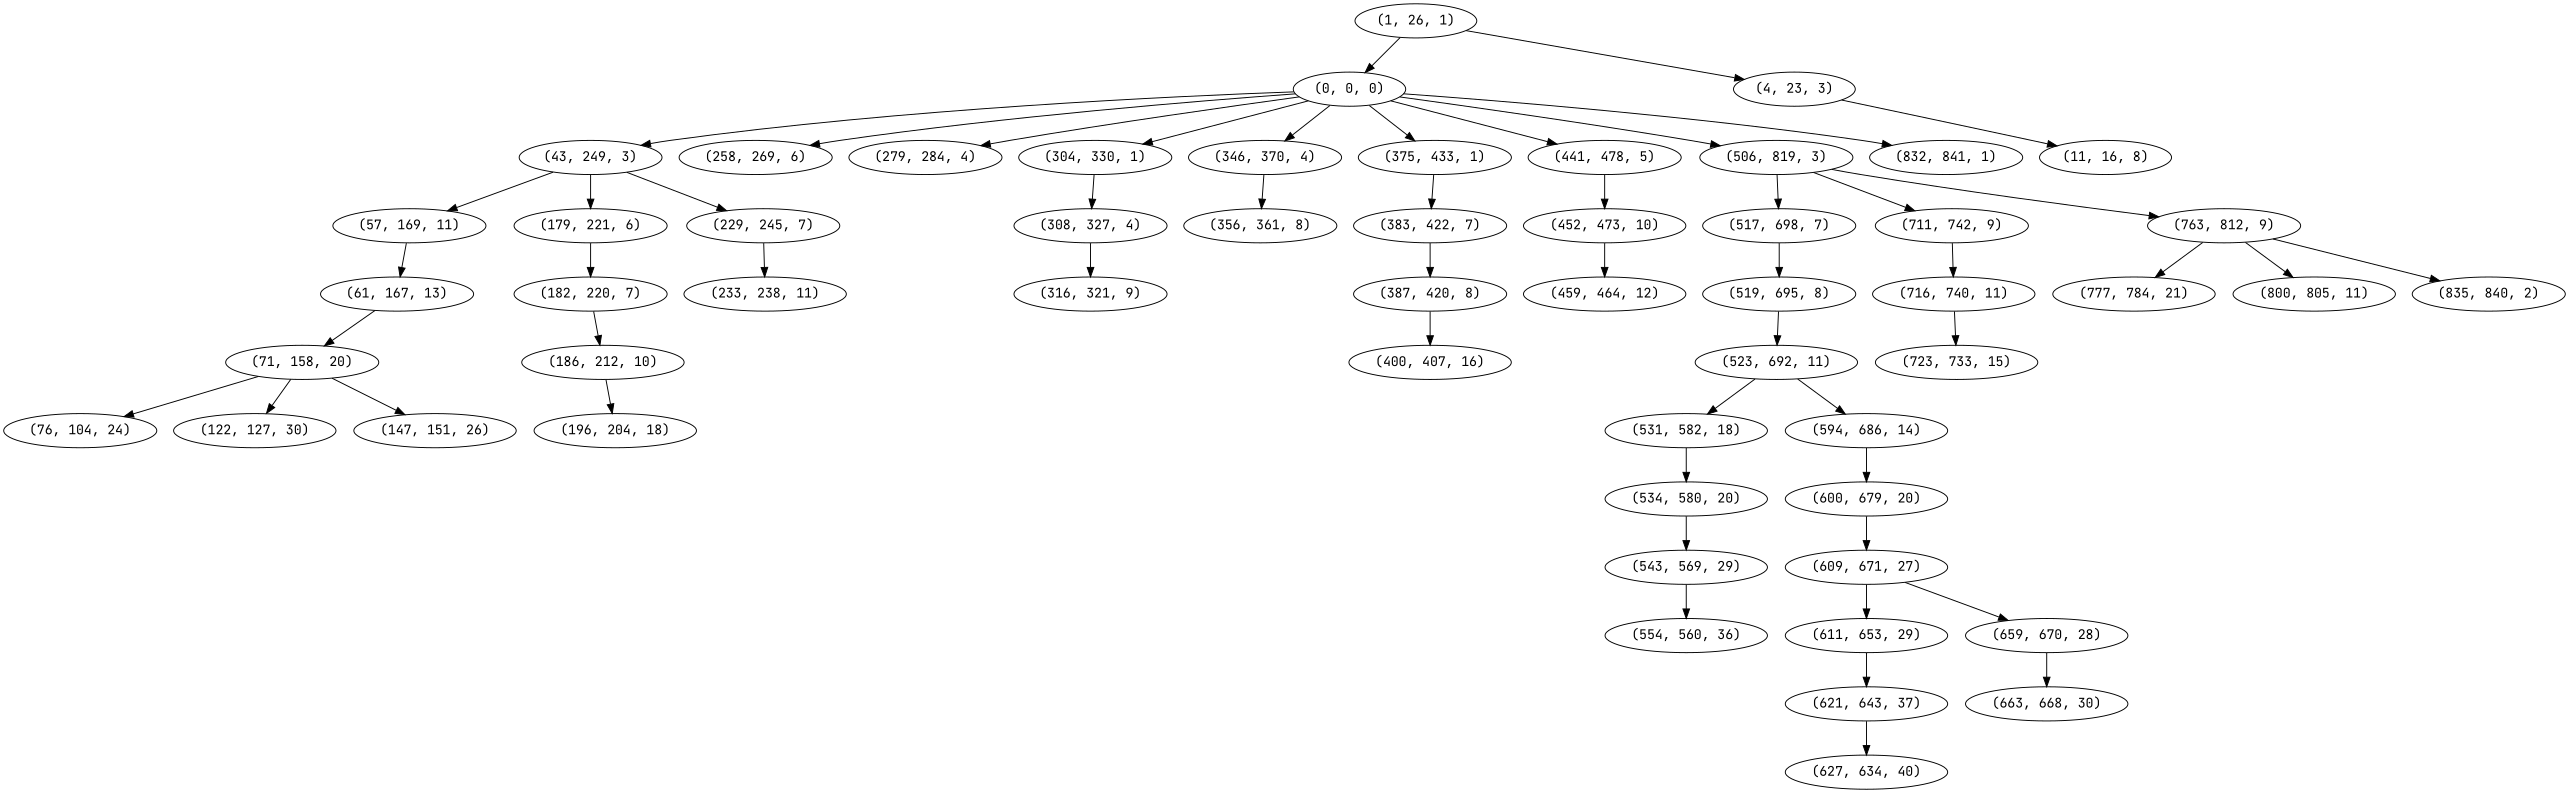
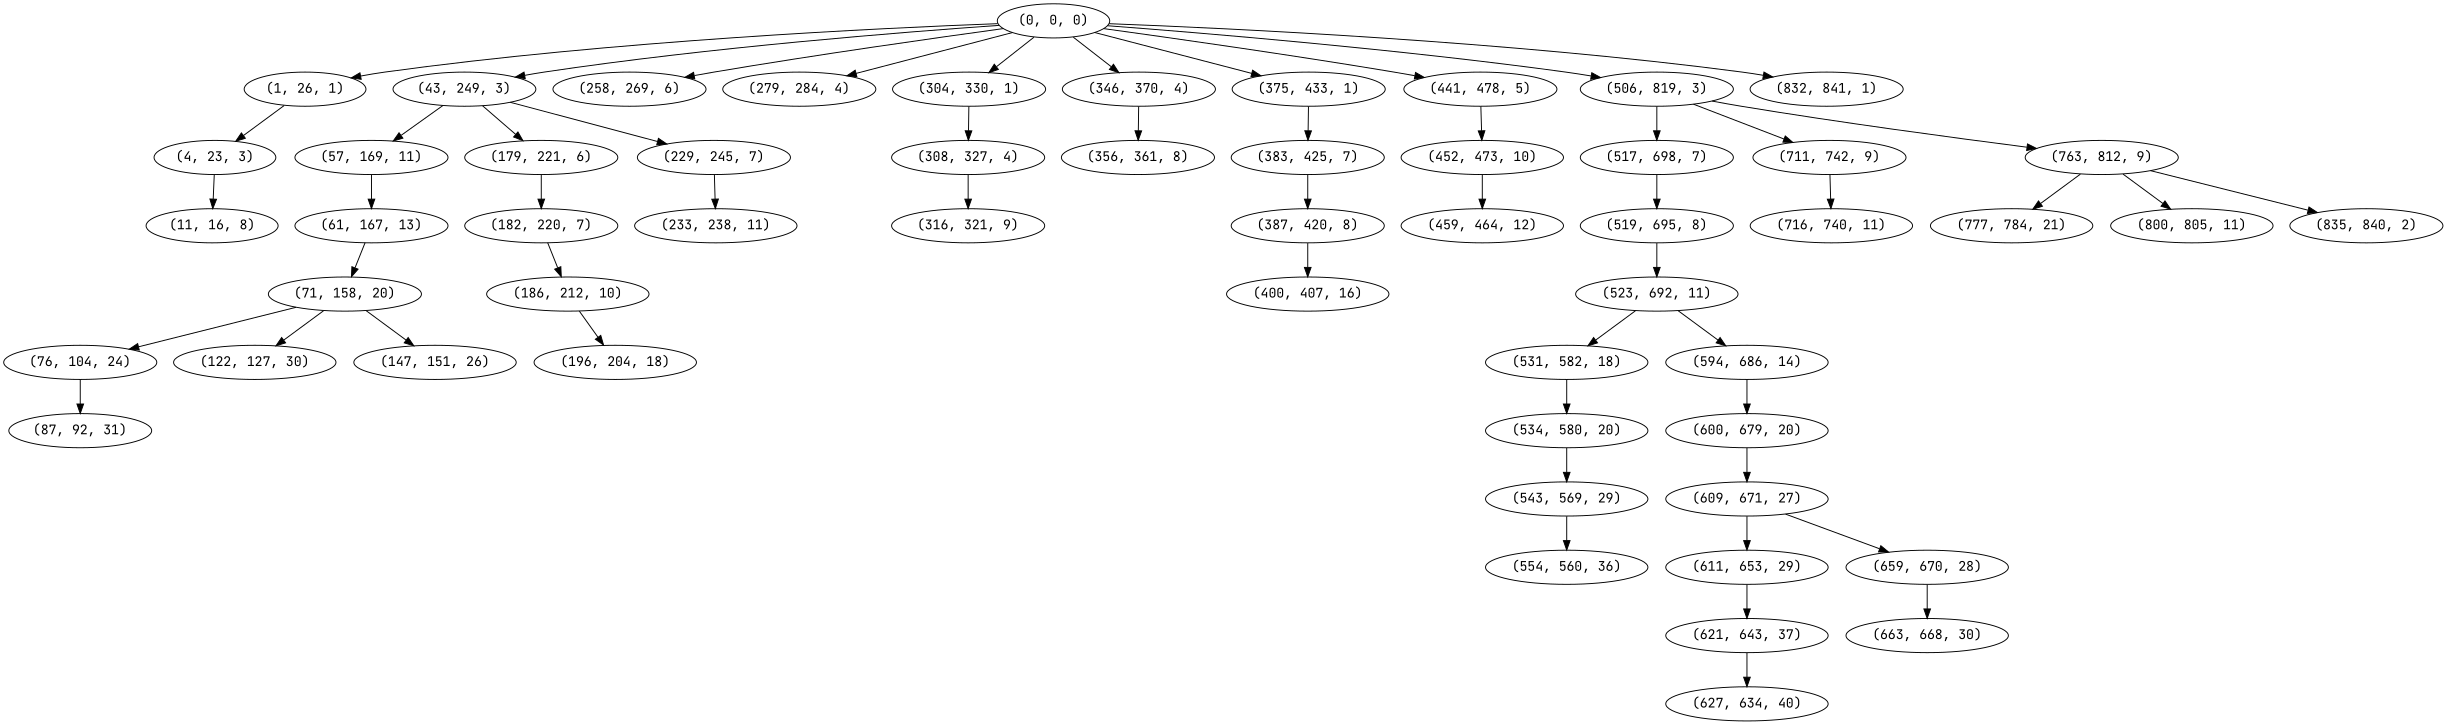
edge "(1, 26, 1)" -> "(0, 0, 0)": reversed
node "(383, 422, 7)": label "(383, 422, 7)" -> "(383, 425, 7)"
node "(723, 733, 15)": removed
node "(87, 92, 31)": added
